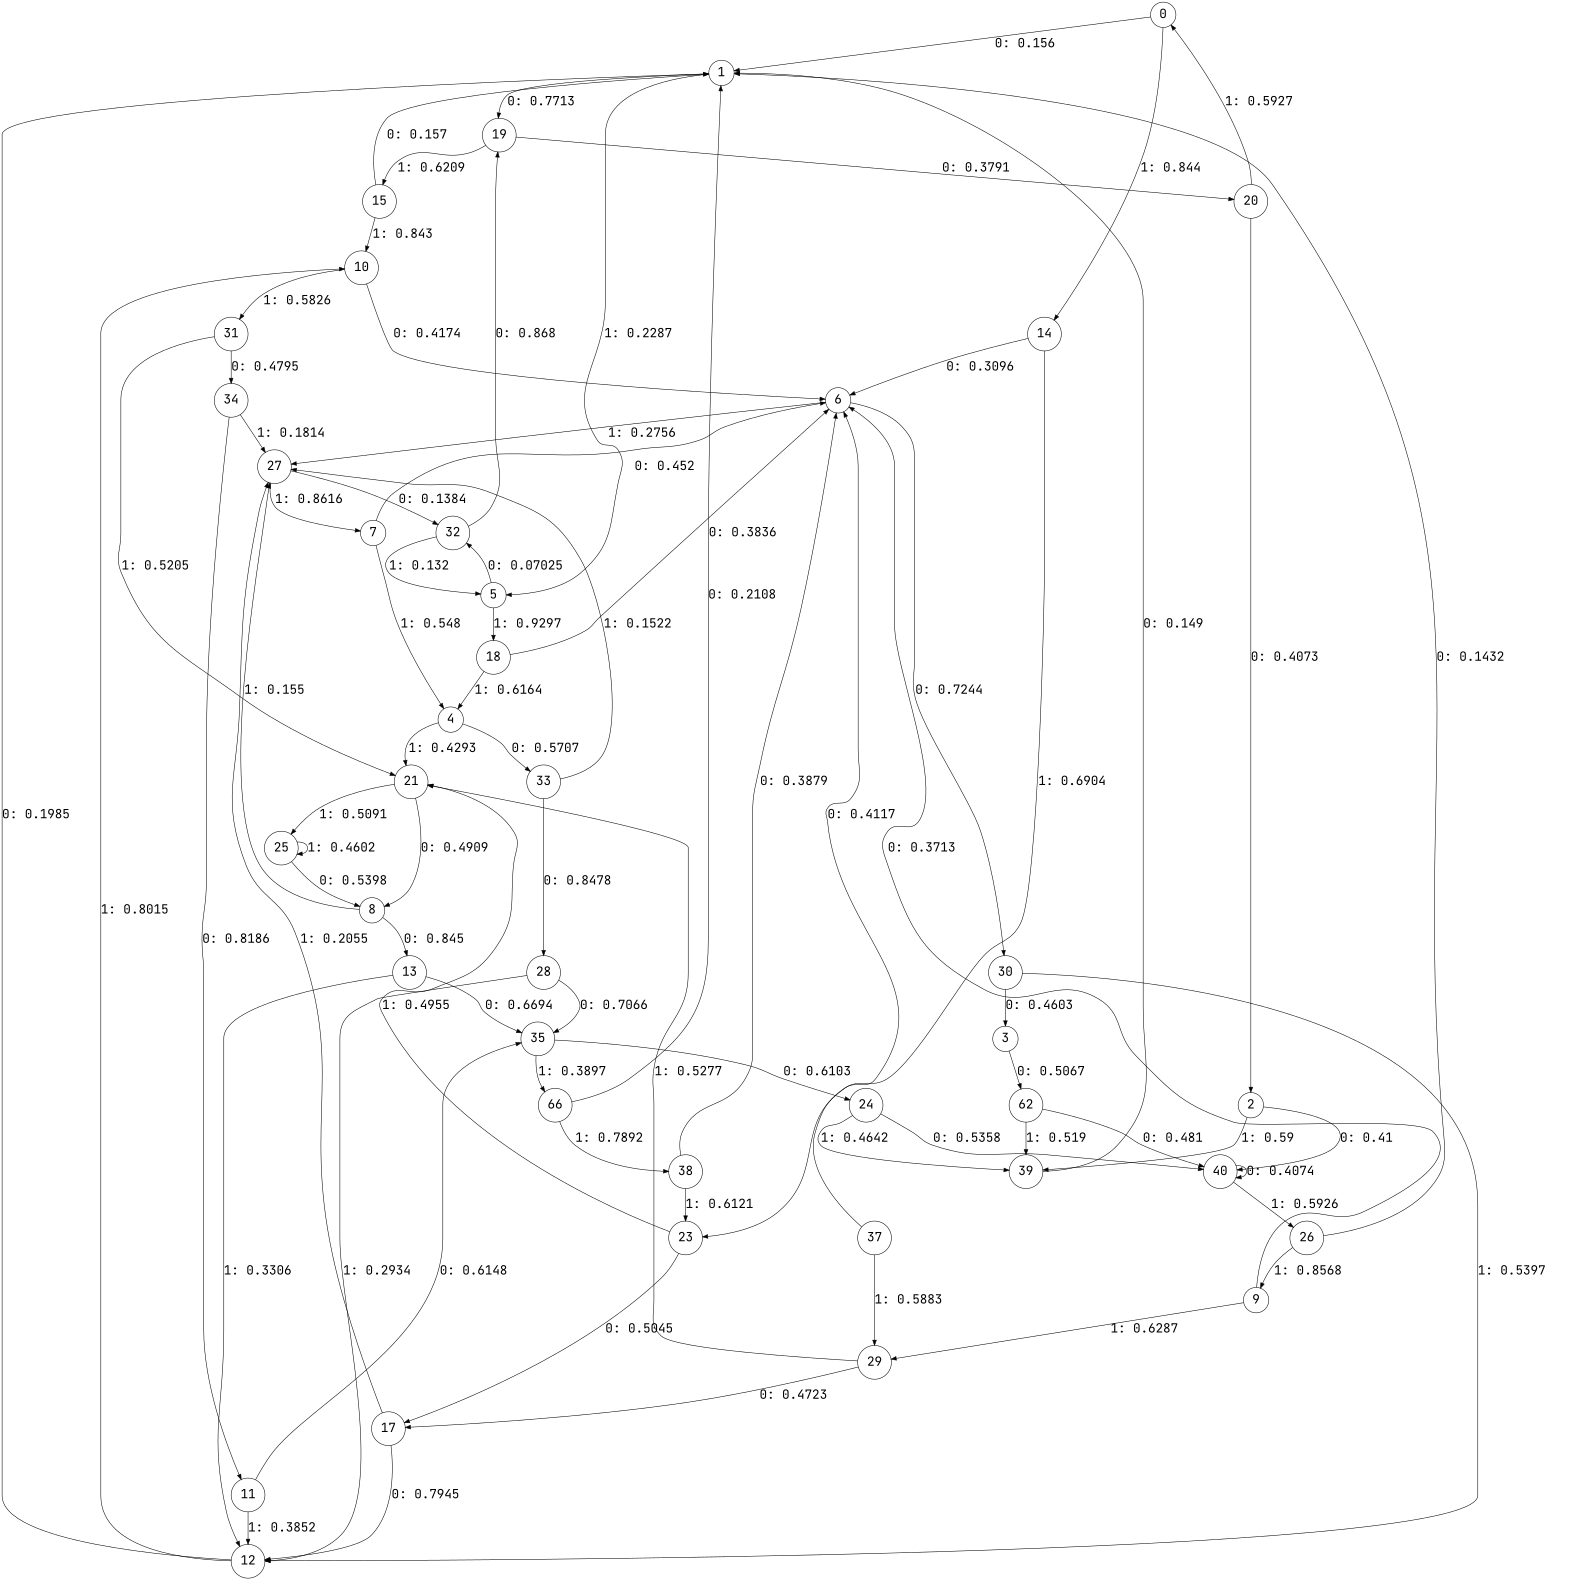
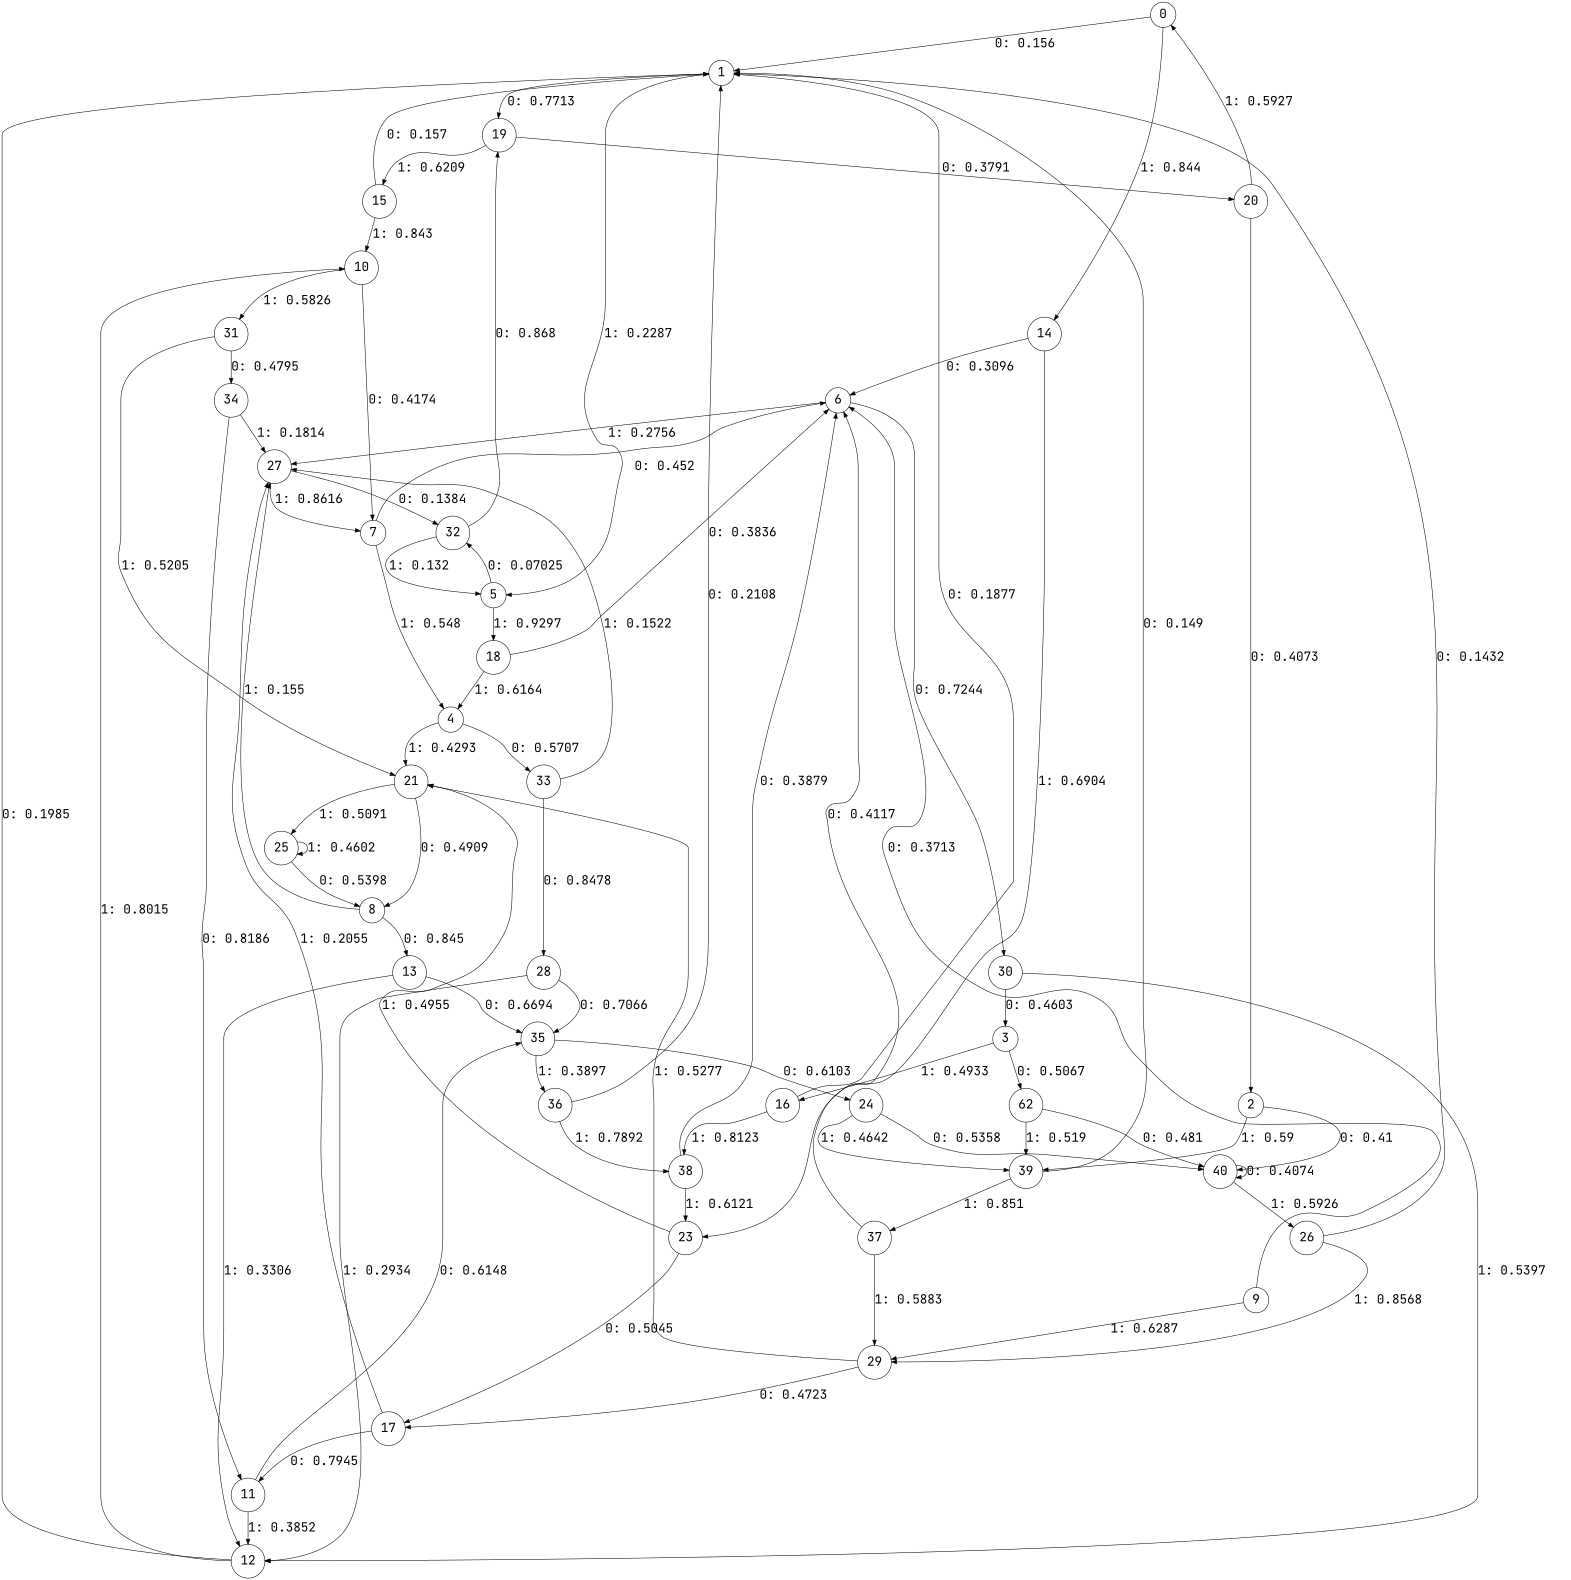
edge "10" -> "6": now "10" -> "7"
node "66": label "66" -> "36"
node "16": added
edge "39" -> "37": added, label "1: 0.851"
edge "26" -> "9": now "26" -> "29"
edge "17" -> "12": now "17" -> "11"
